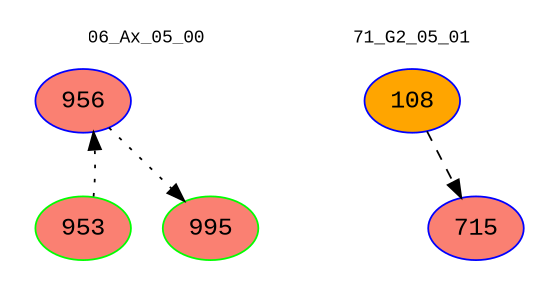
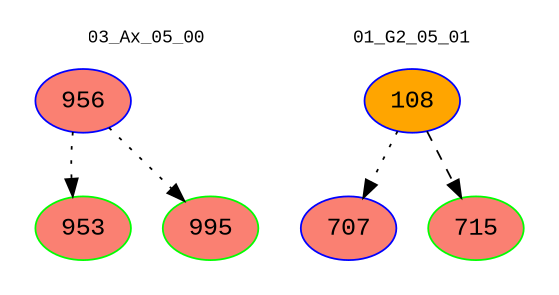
cluster "06_Ax_05_00": label "06_Ax_05_00" -> "03_Ax_05_00"
cluster "71_G2_05_01": label "71_G2_05_01" -> "01_G2_05_01"
edge "953" -> "956": reversed
node "707": added
node "715": color blue -> green
